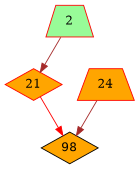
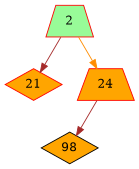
edge "2" -> "24": added
edge "21" -> "98": removed
